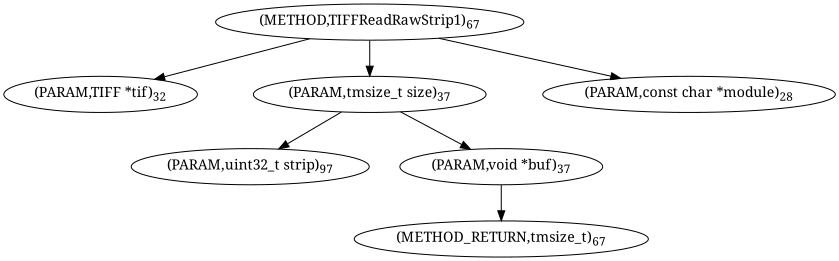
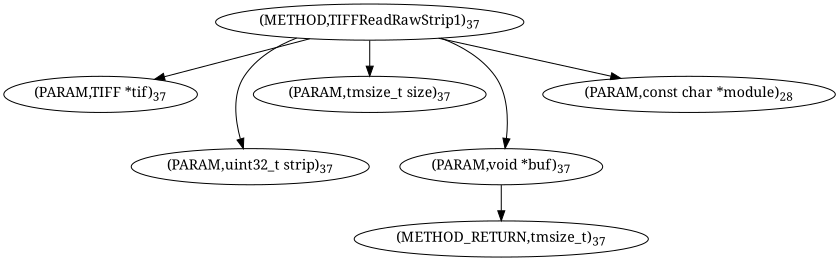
node "(METHOD,TIFFReadRawStrip1)": text "67" -> "37"
node "(PARAM,TIFF *tif)": text "32" -> "37"
edge "(PARAM,tmsize_t size)" -> "(PARAM,uint32_t strip)": now "(METHOD,TIFFReadRawStrip1)" -> "(PARAM,uint32_t strip)"
edge "(PARAM,tmsize_t size)" -> "(PARAM,void *buf)": now "(METHOD,TIFFReadRawStrip1)" -> "(PARAM,void *buf)"
node "(PARAM,uint32_t strip)": text "97" -> "37"
node "(METHOD_RETURN,tmsize_t)": text "67" -> "37"
